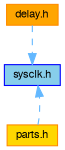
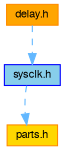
edge "parts.h" -> "sysclk.h": reversed
